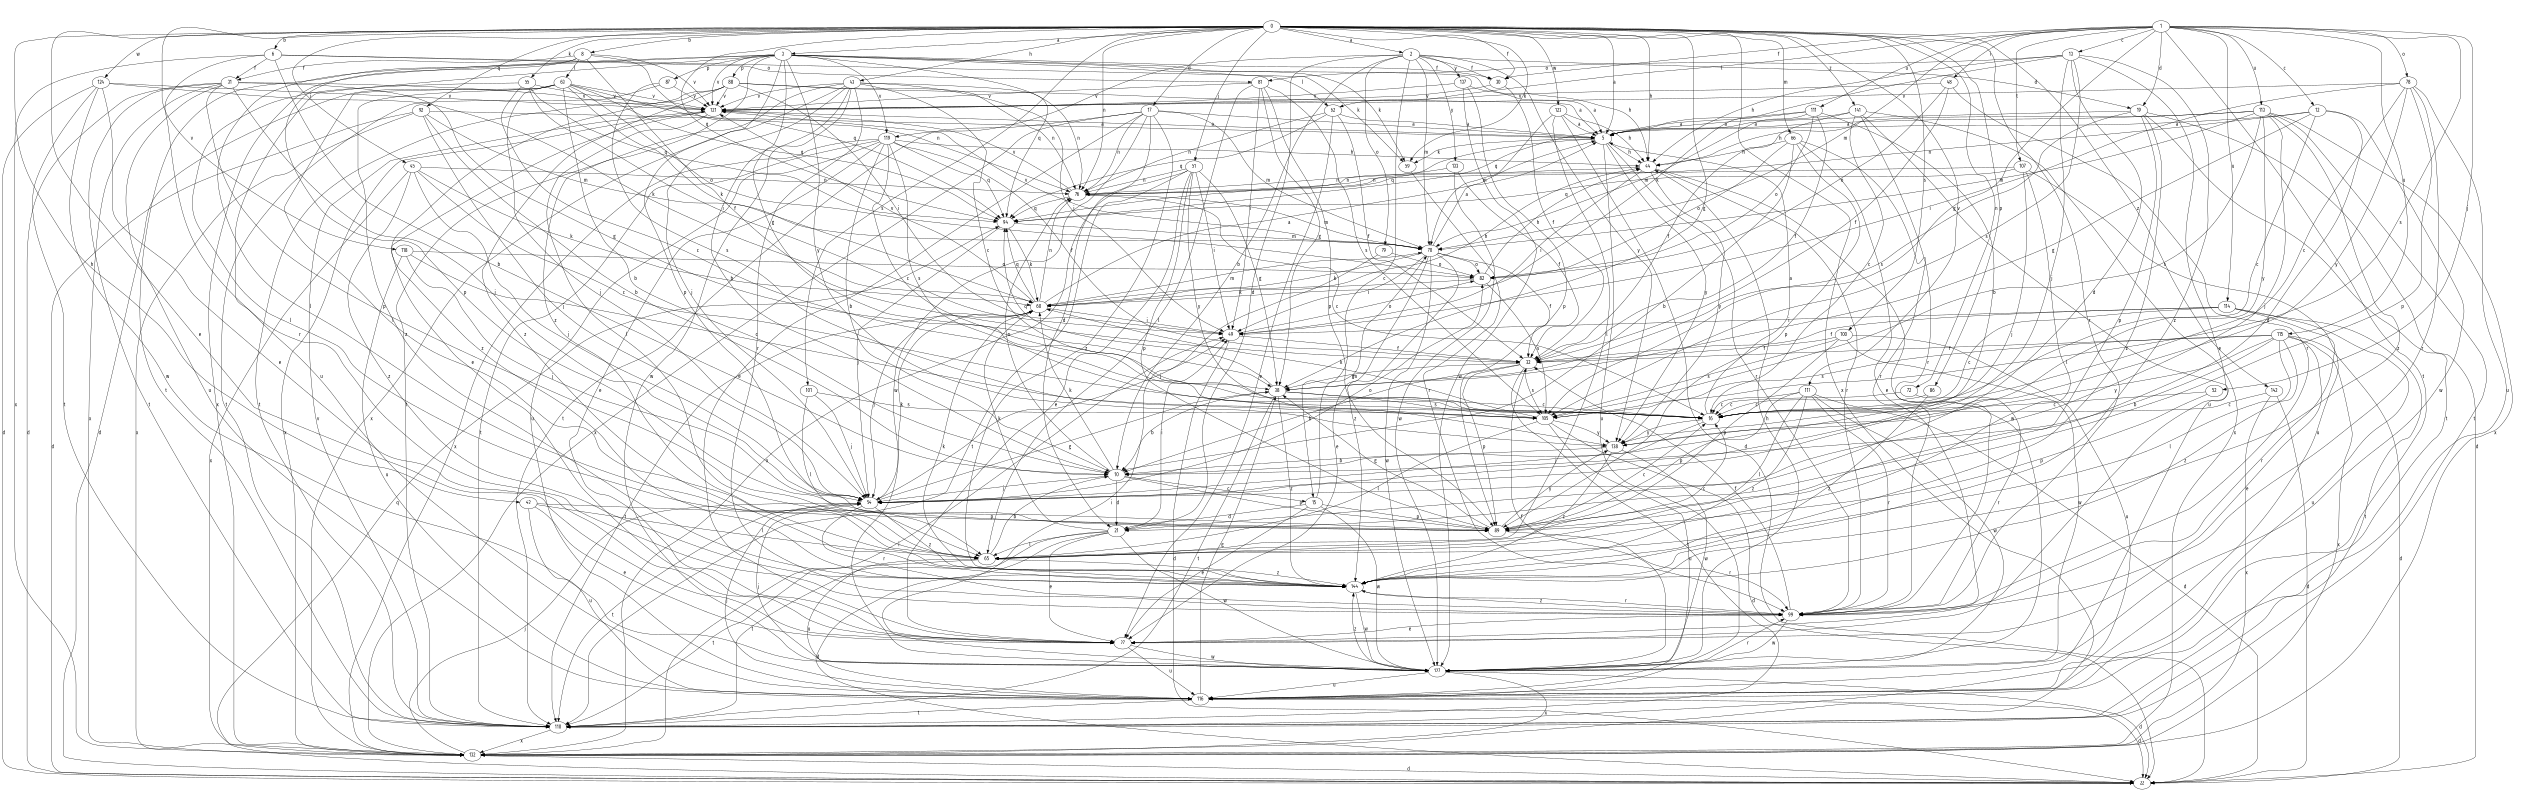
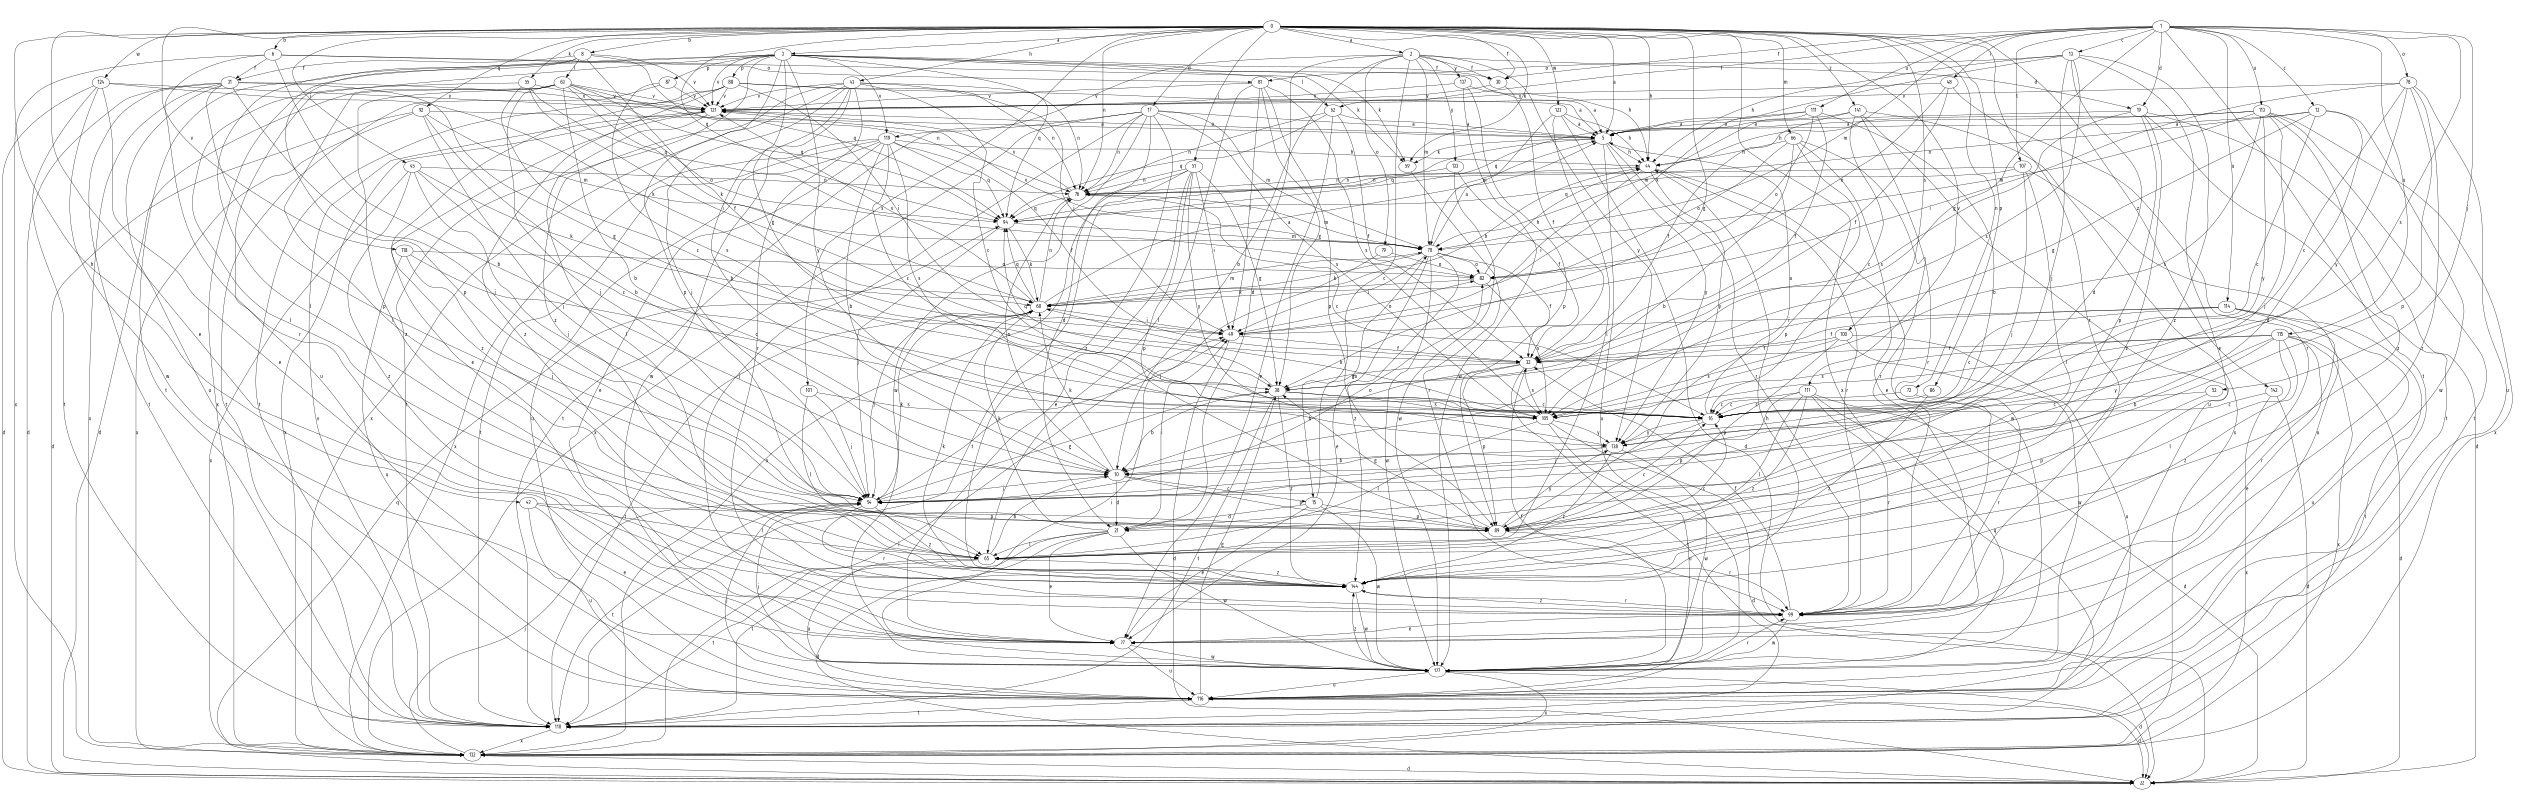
edge "17" -> "105": added, label "s"
edge "17" -> "27": label "e" -> "j"
edge "117" -> "127": label "w" -> "q"
